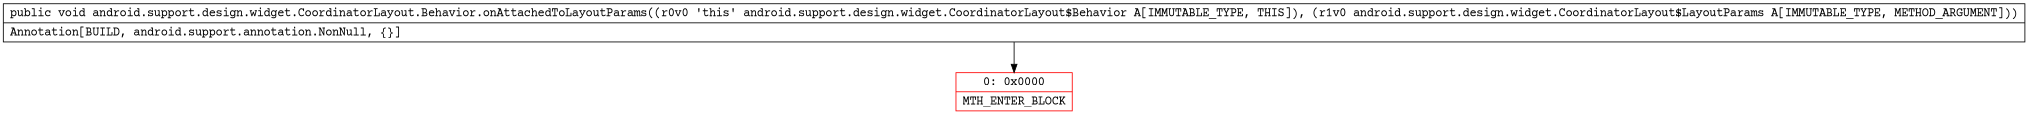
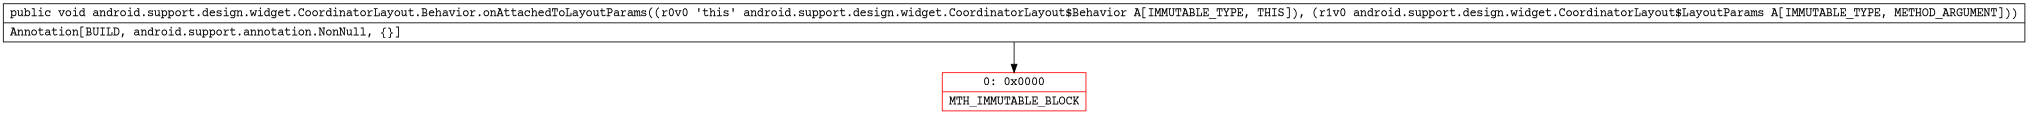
node "0: 0x0000": text "MTH_ENTER_BLOCK" -> "MTH_IMMUTABLE_BLOCK"
